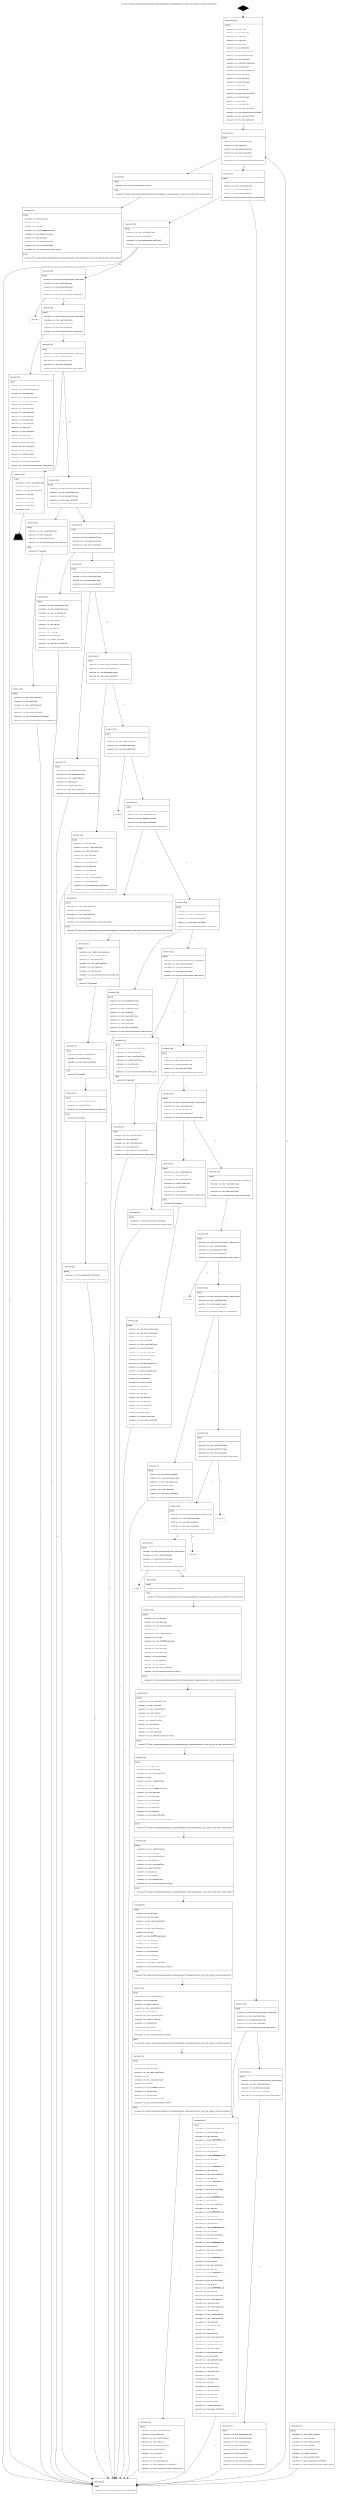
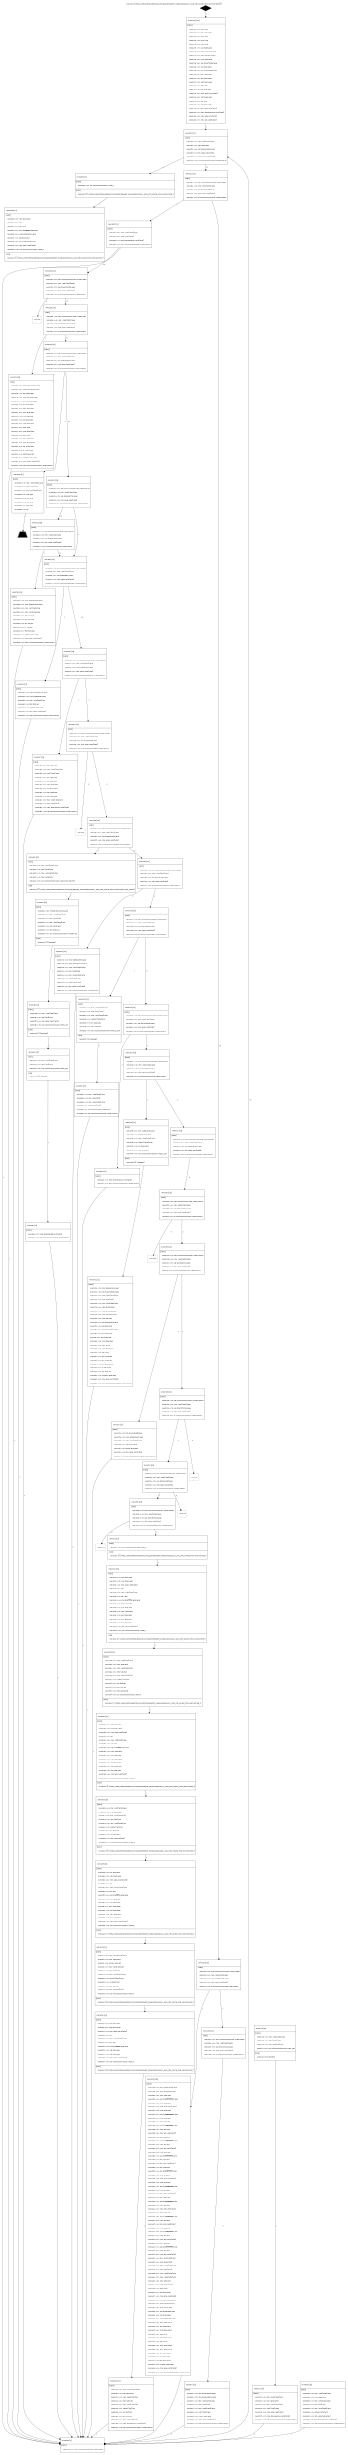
edge "0x4013b9 [28]" -> "0x401706 [16]": now "0x4013b9 [28]" -> "0x4013f1 [28]"
